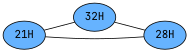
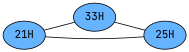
node "32H": label "32H" -> "33H"
node "28H": label "28H" -> "25H"
